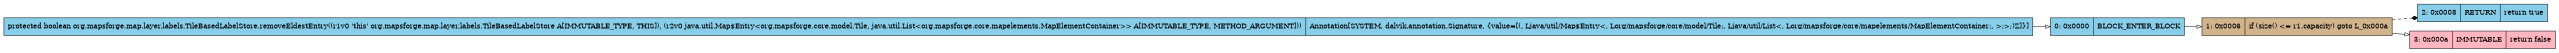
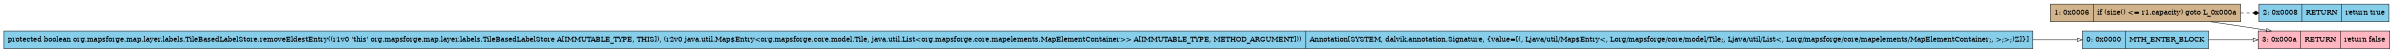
node "0: 0x0000": text "BLOCK_ENTER_BLOCK" -> "MTH_ENTER_BLOCK"
edge "0: 0x0000" -> "1: 0x0006": now "0: 0x0000" -> "3: 0x000a"
node "3: 0x000a": text "IMMUTABLE" -> "RETURN"
